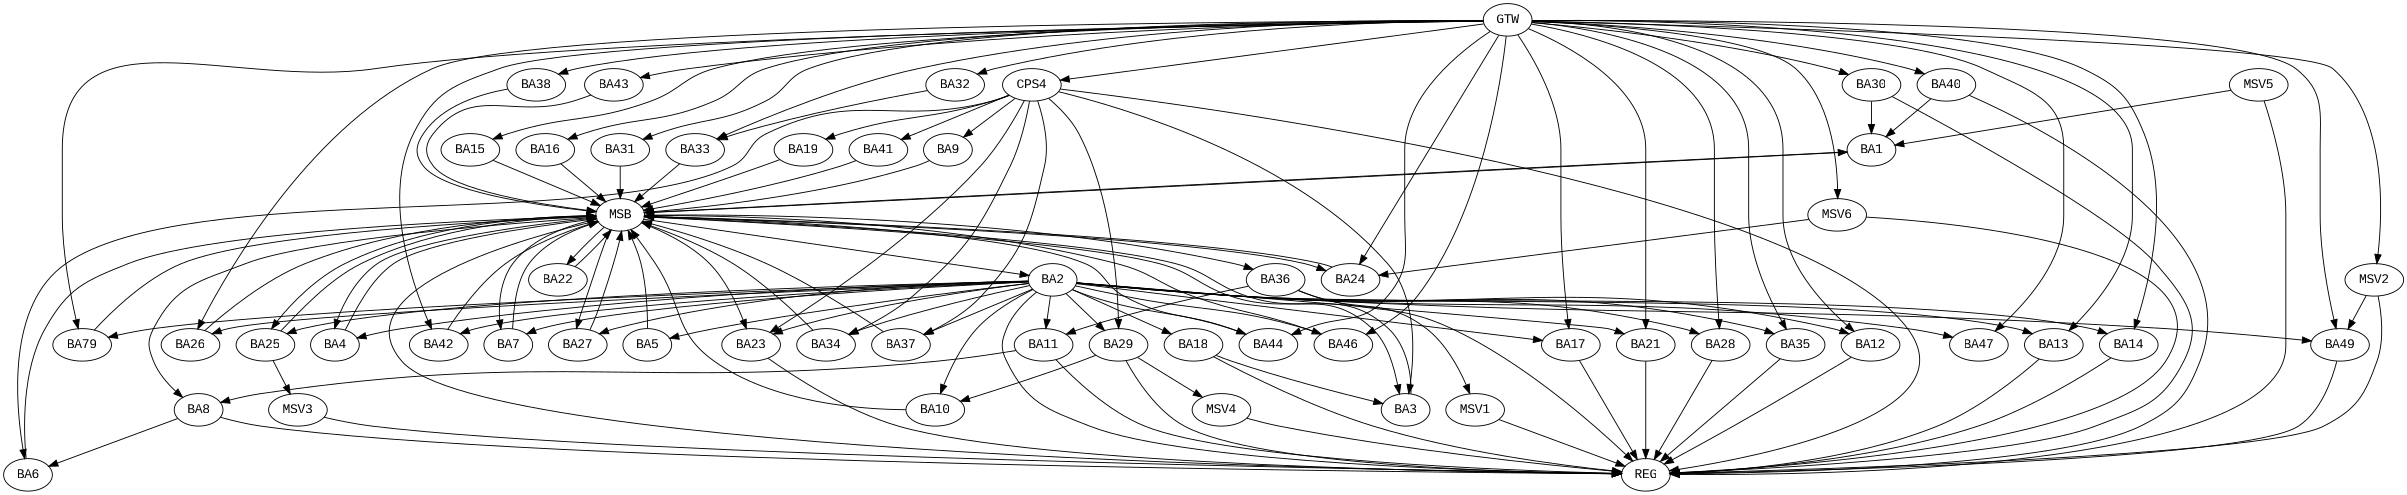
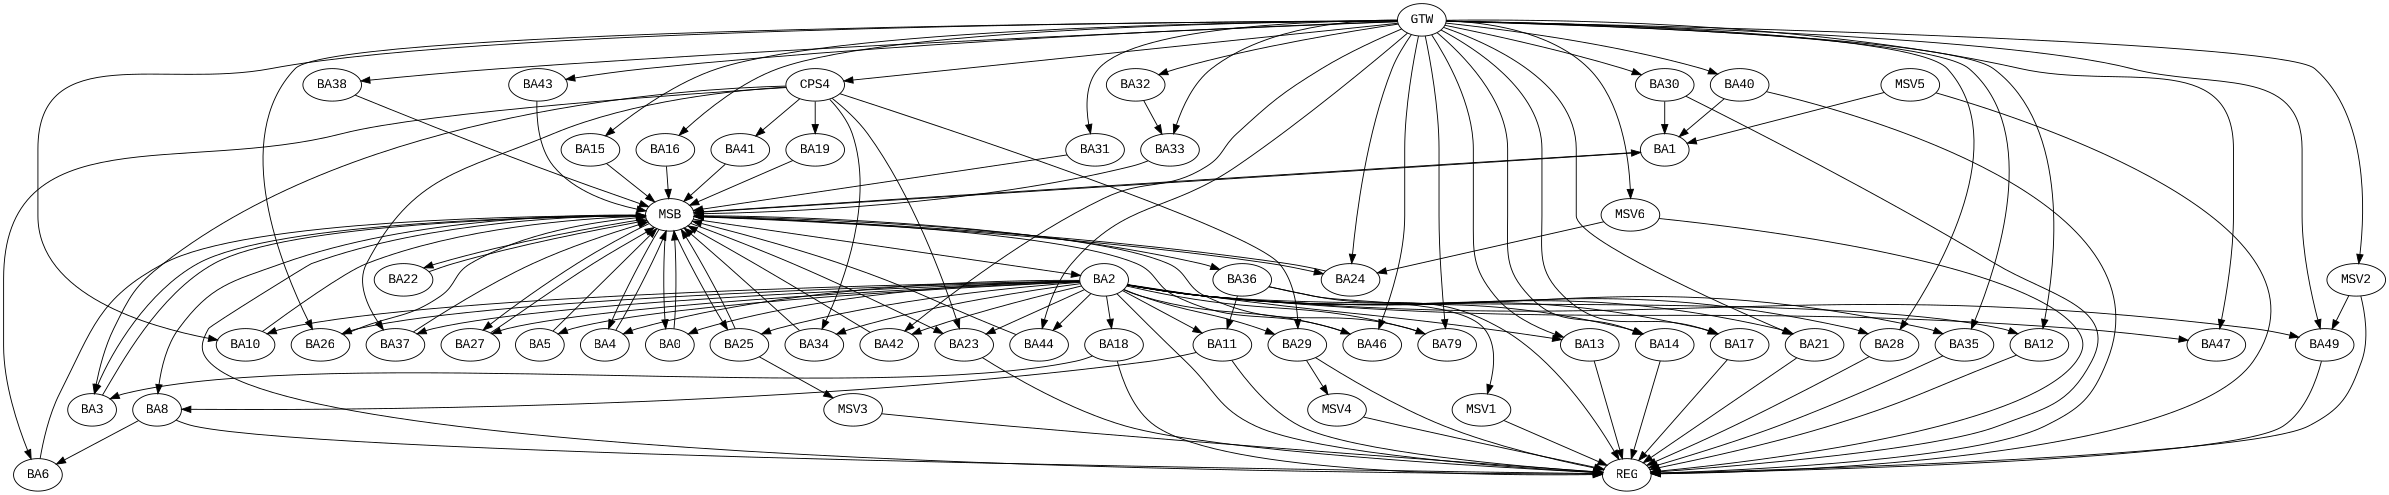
node "BA9": removed
edge "CPS4" -> "REG": removed
node "BA7": label "BA7" -> "BA0"
edge "BA29" -> "BA10": now "GTW" -> "BA10"
